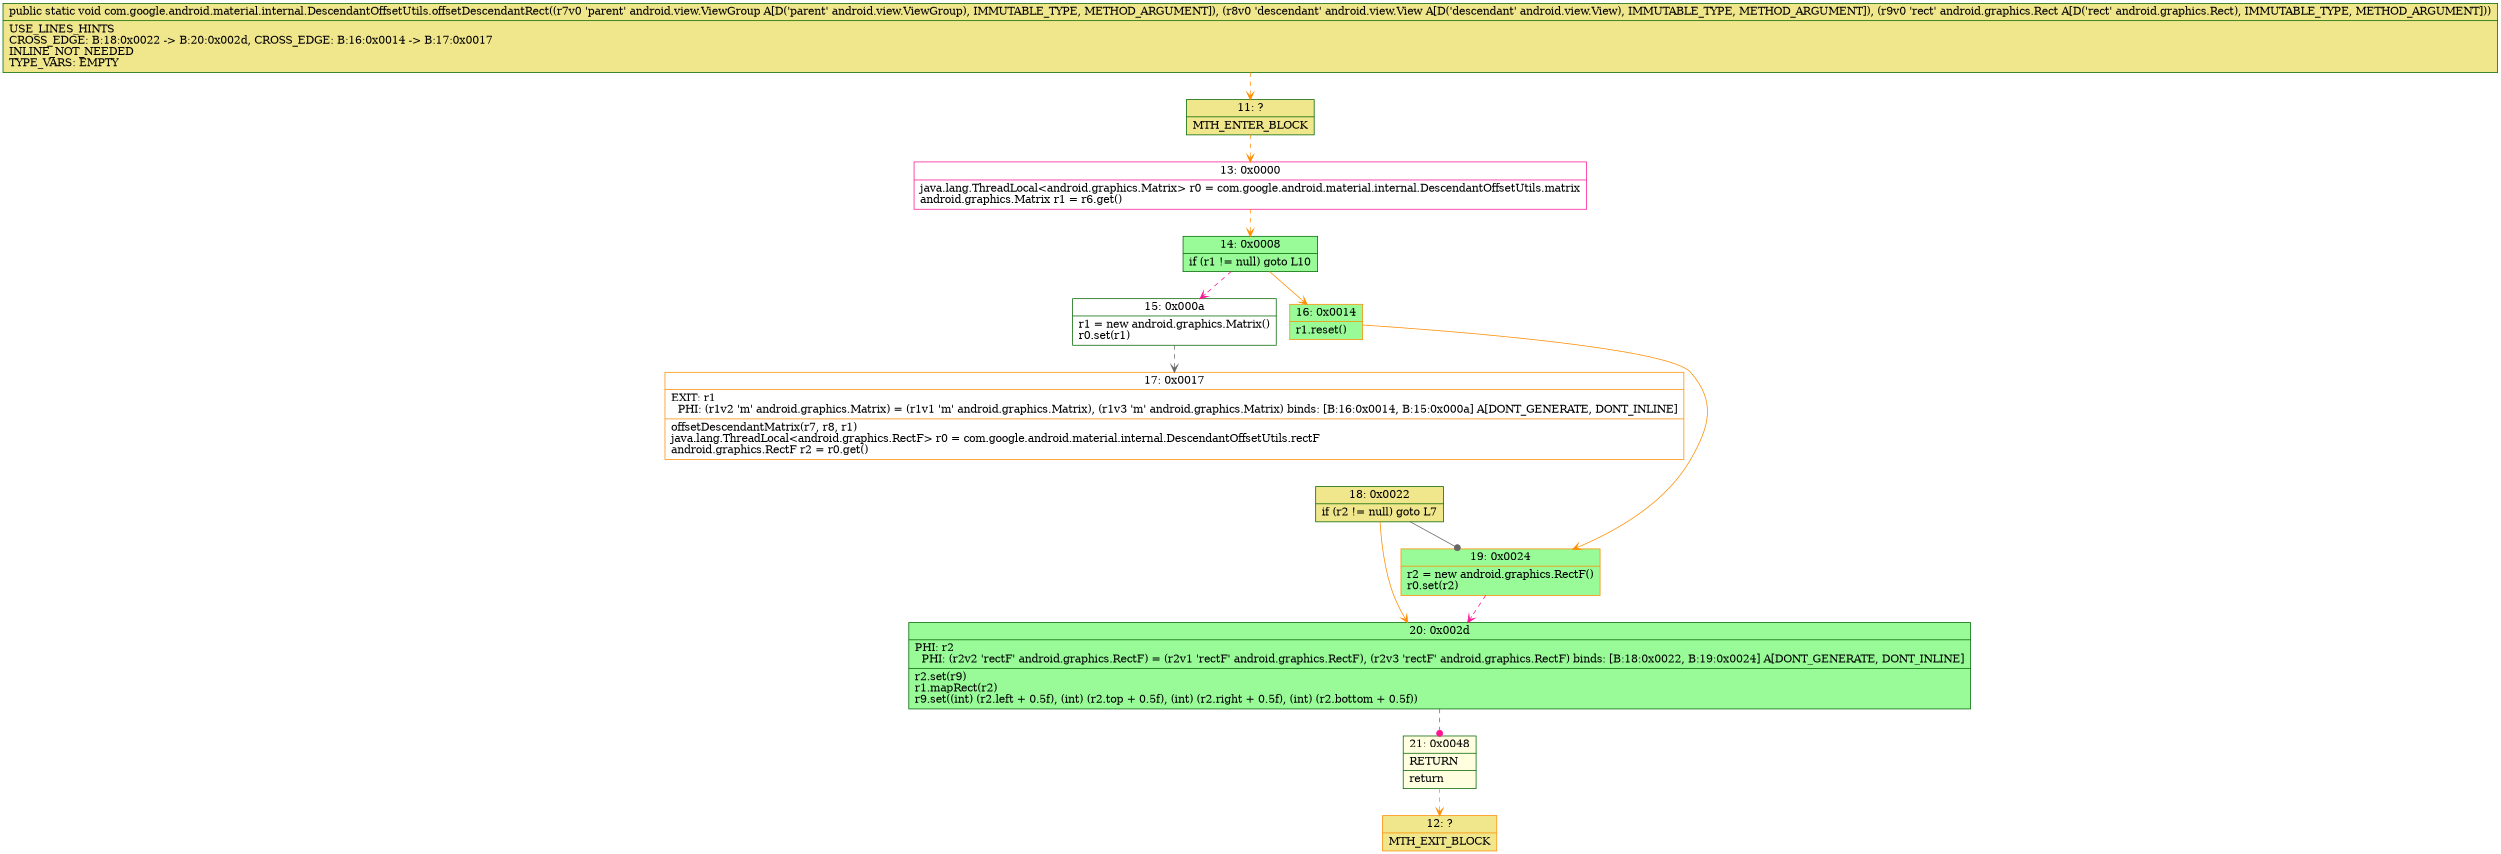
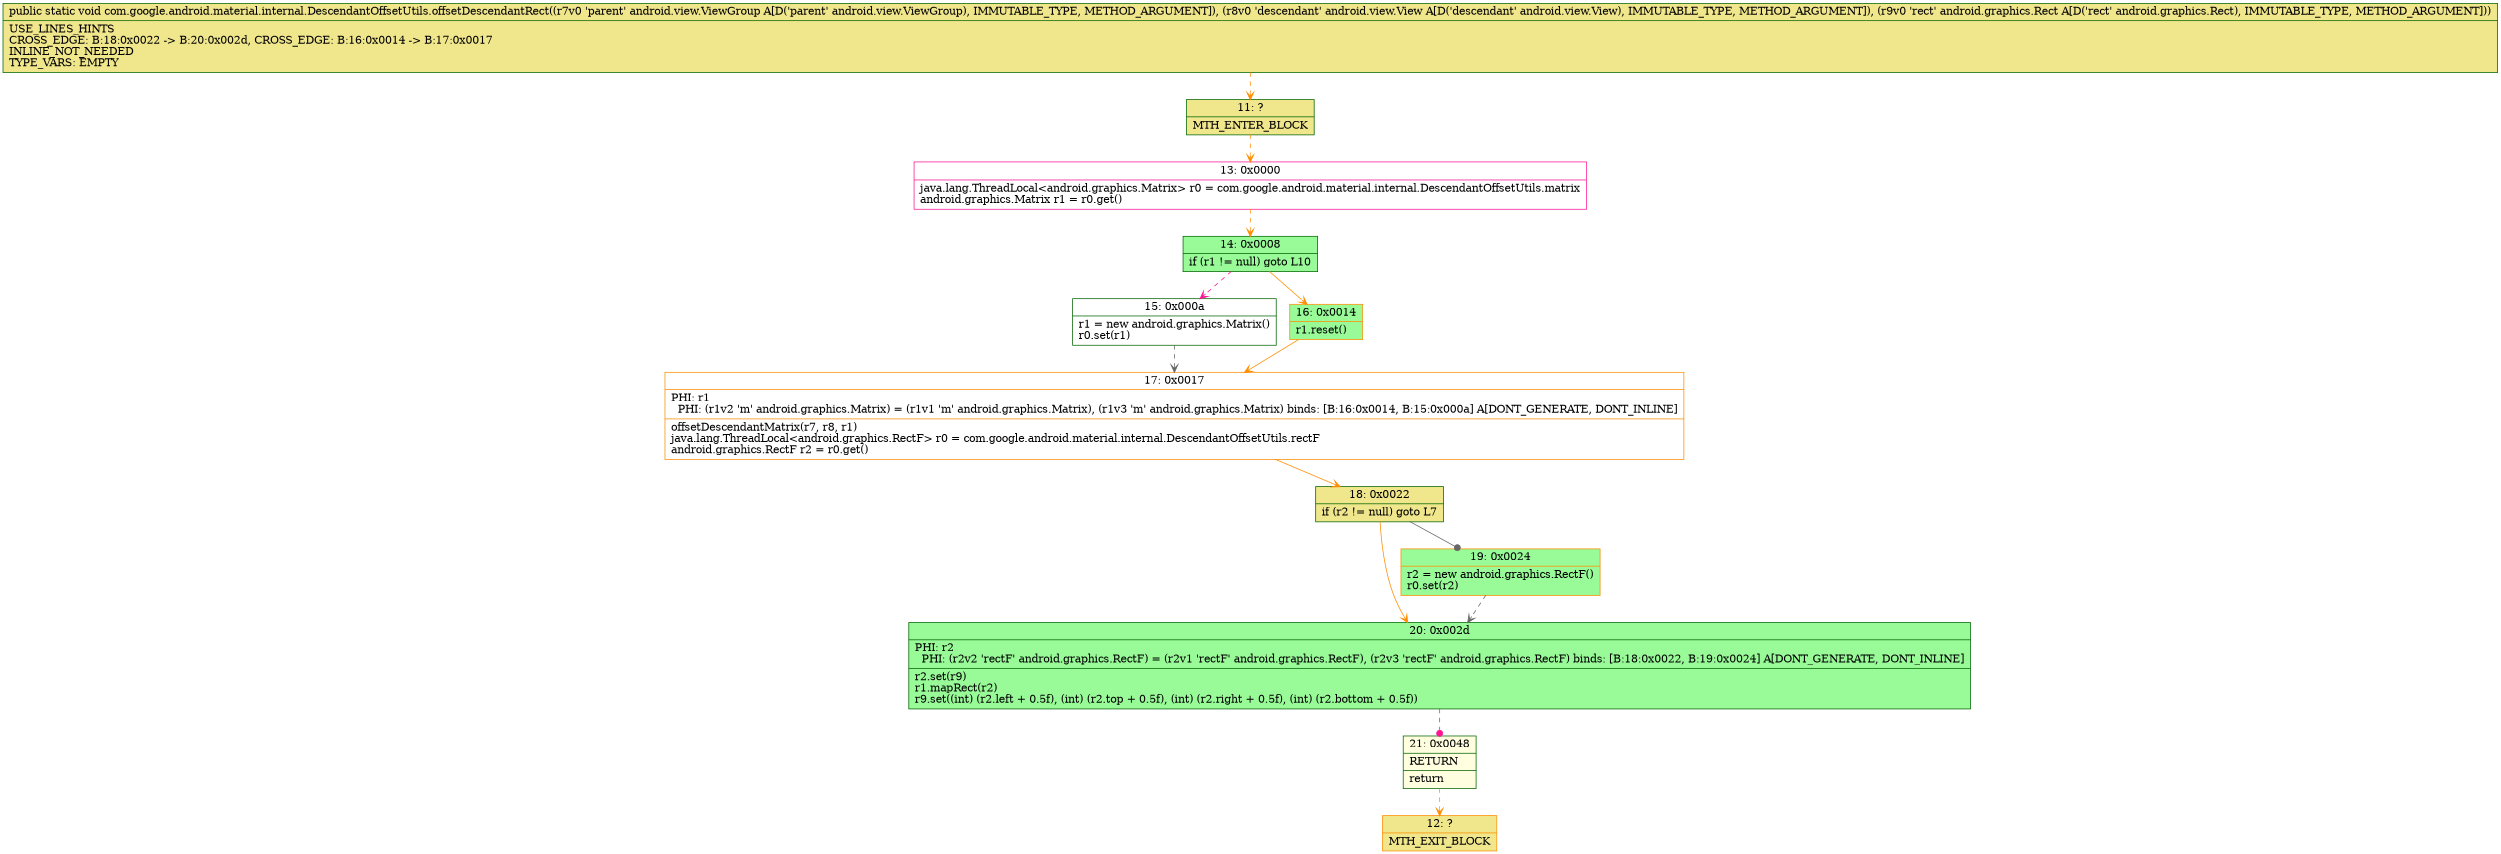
node "13: 0x0000": text "android.graphics.Matrix r1 = r6.get()" -> "android.graphics.Matrix r1 = r0.get()"
edge "16: 0x0014" -> "19: 0x0024": now "16: 0x0014" -> "17: 0x0017"
node "17: 0x0017": text "EXIT: r1" -> "PHI: r1"
edge "17: 0x0017" -> "18: 0x0022": added
edge "19: 0x0024" -> "20: 0x002d": color deeppink -> gray40
